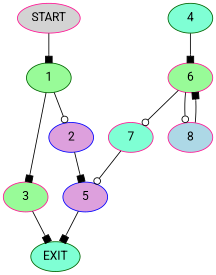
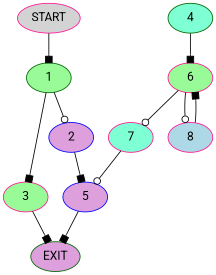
node "EXIT": fillcolor aquamarine -> plum
